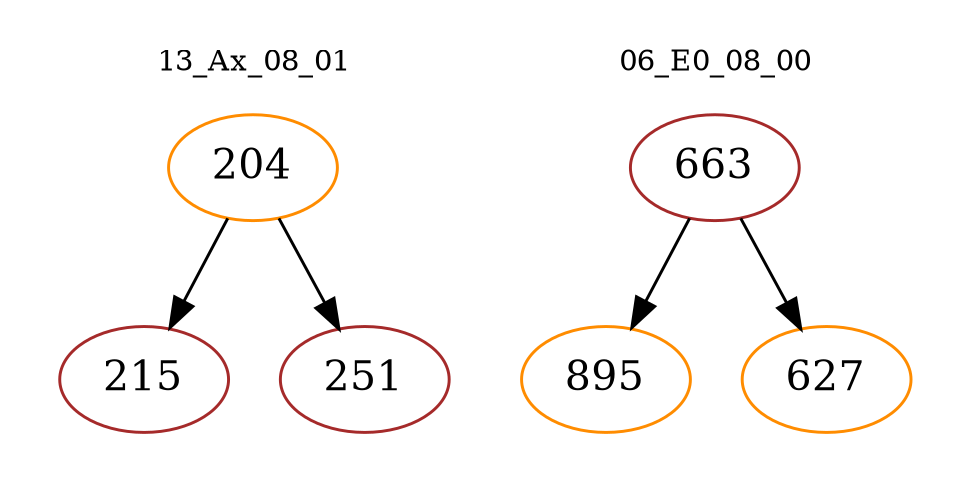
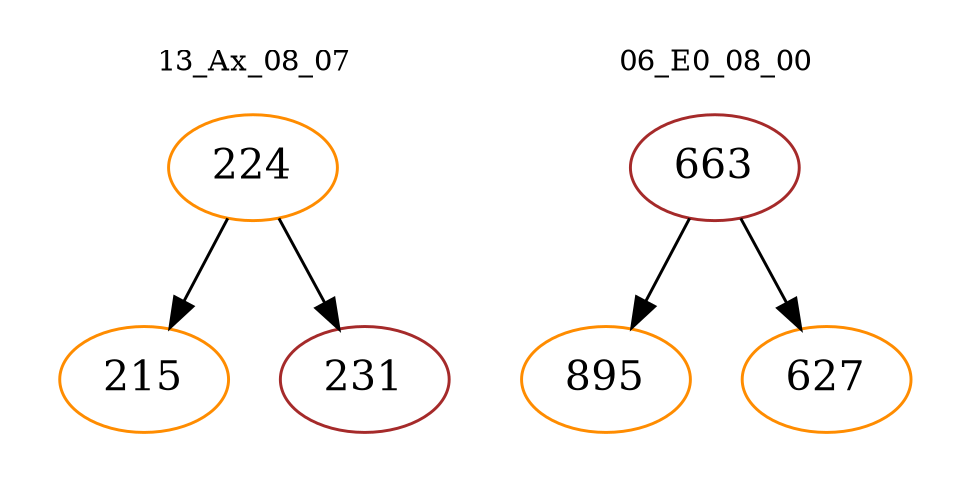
cluster "13_Ax_08_01": label "13_Ax_08_01" -> "13_Ax_08_07"
node "204": label "204" -> "224"
node "215": color brown -> darkorange
node "251": label "251" -> "231"
